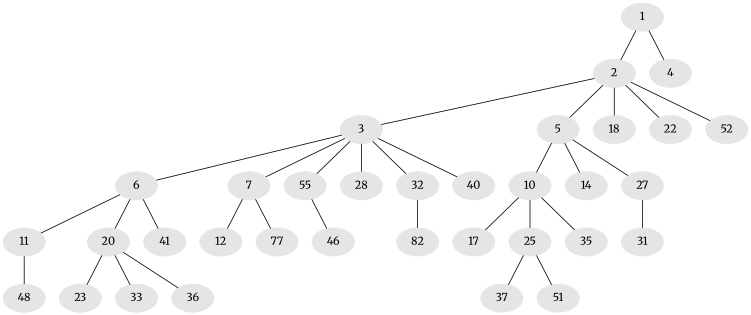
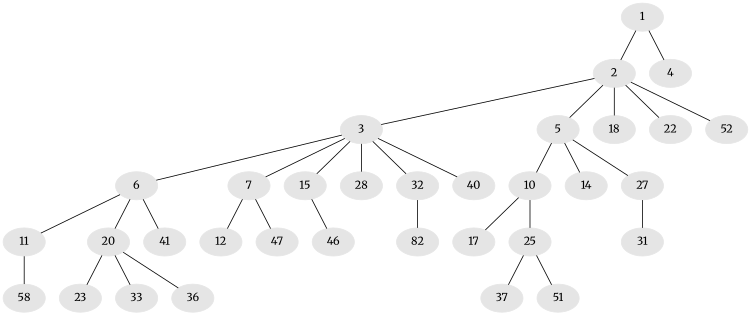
node "55": label "55" -> "15"
node "77": label "77" -> "47"
node "35": removed
node "48": label "48" -> "58"
